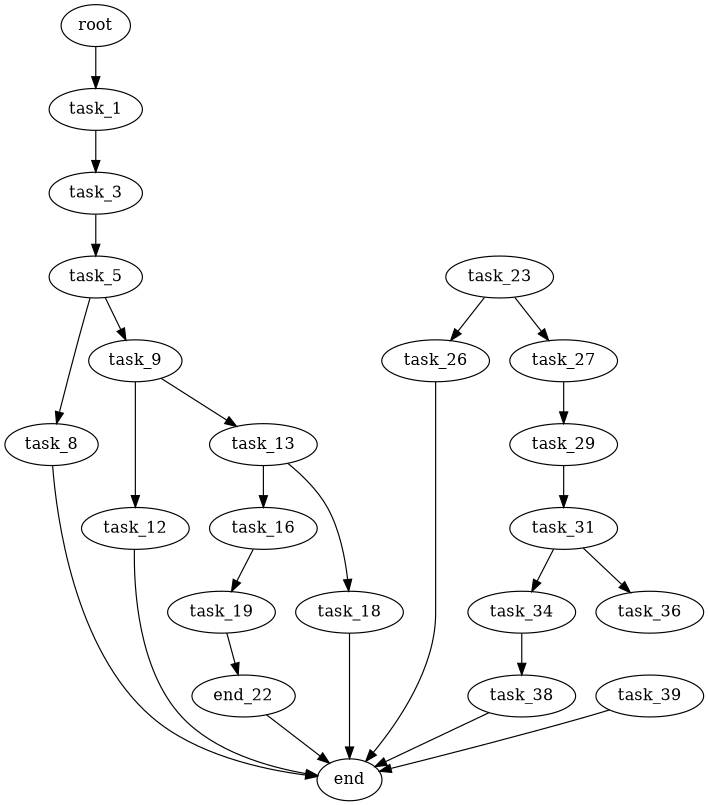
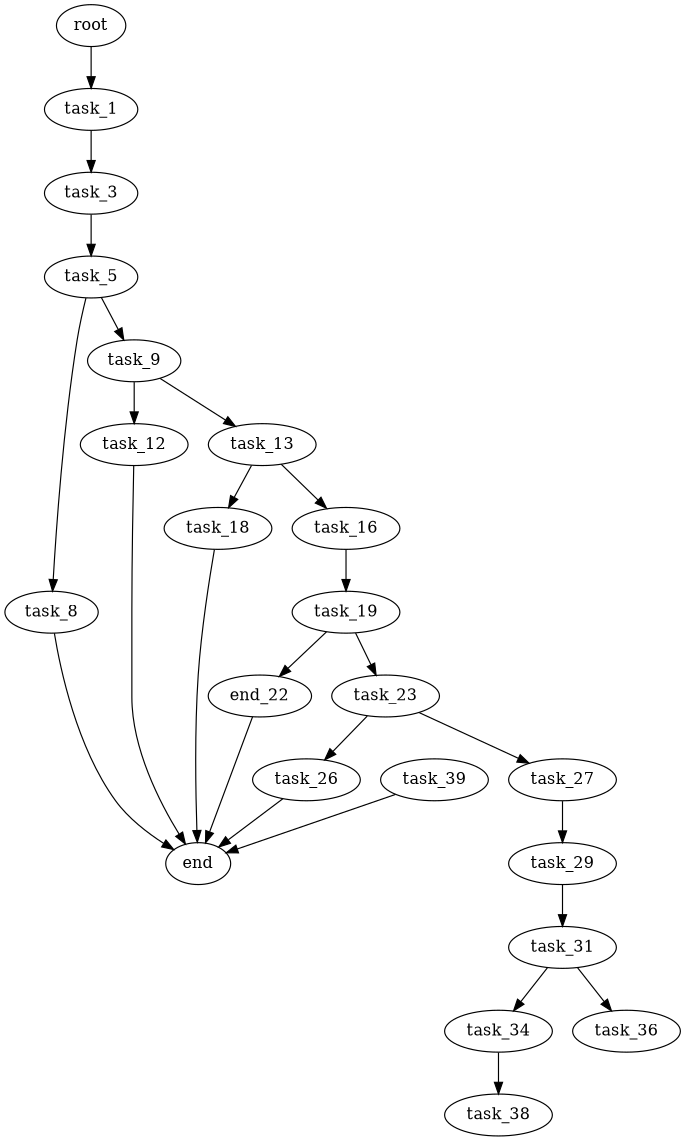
edge "task_19" -> "task_23": added
edge "task_38" -> "end": removed
